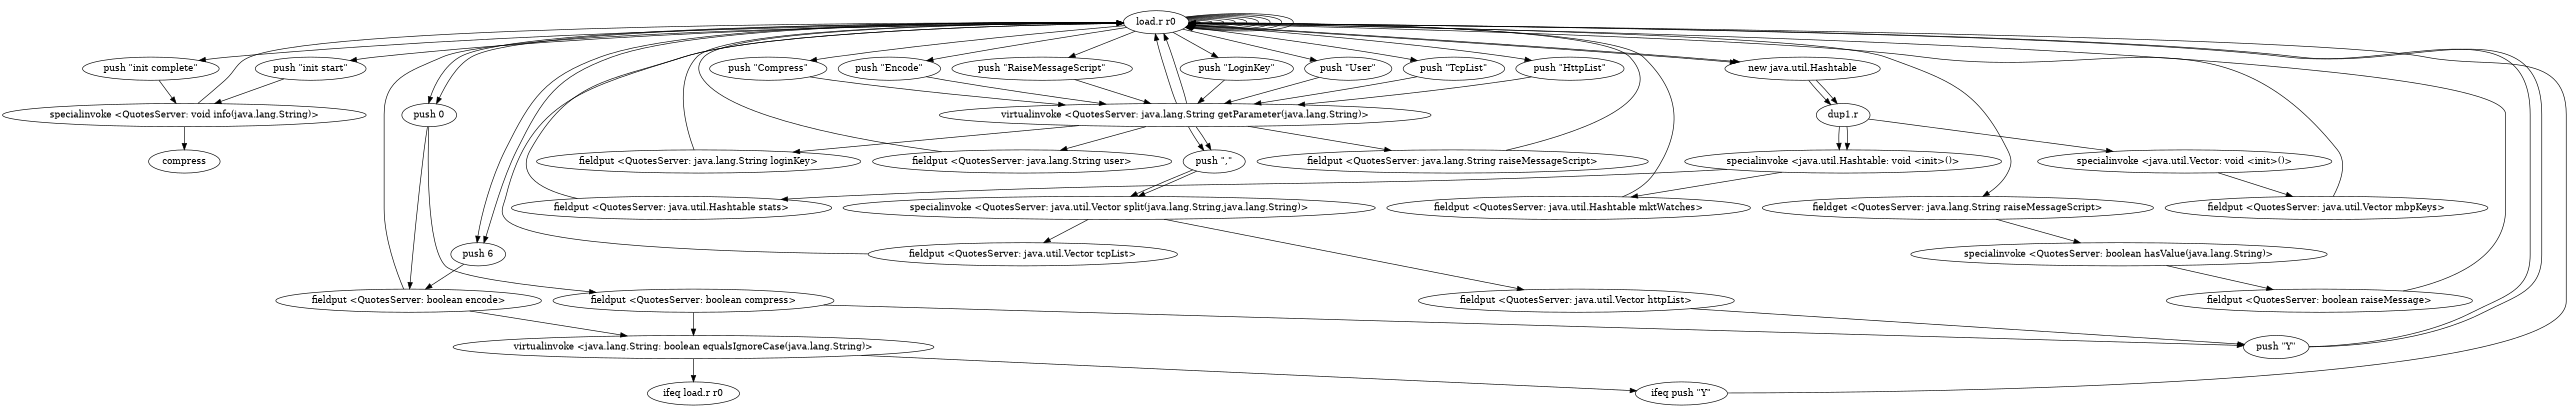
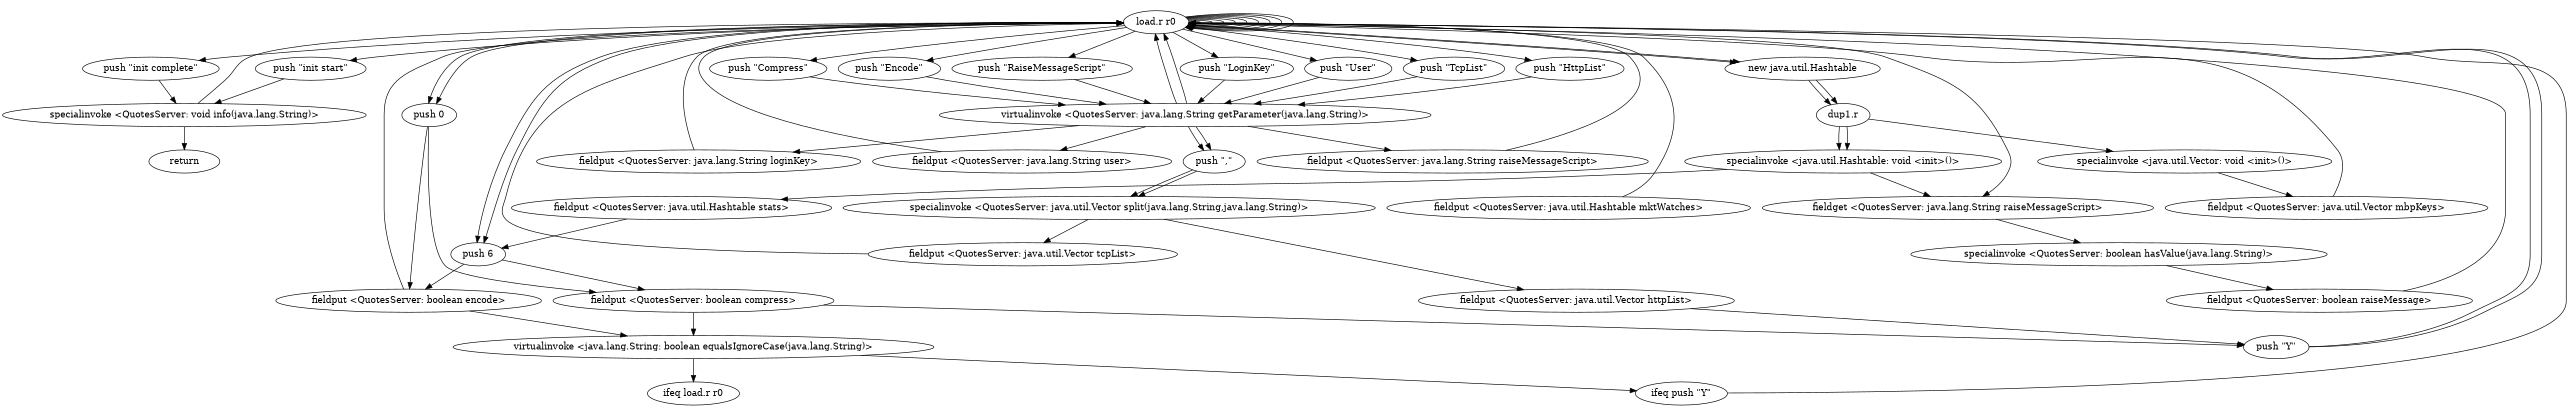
edge "fieldput <QuotesServer: java.util.Hashtable stats>" -> "load.r r0": now "fieldput <QuotesServer: java.util.Hashtable stats>" -> "push 6"
node "compress": label "compress" -> "return"
edge "specialinvoke <java.util.Hashtable: void <init>()>" -> "fieldput <QuotesServer: java.util.Hashtable mktWatches>": now "specialinvoke <java.util.Hashtable: void <init>()>" -> "fieldget <QuotesServer: java.lang.String raiseMessageScript>"
edge "push 6" -> "fieldput <QuotesServer: boolean compress>": added
